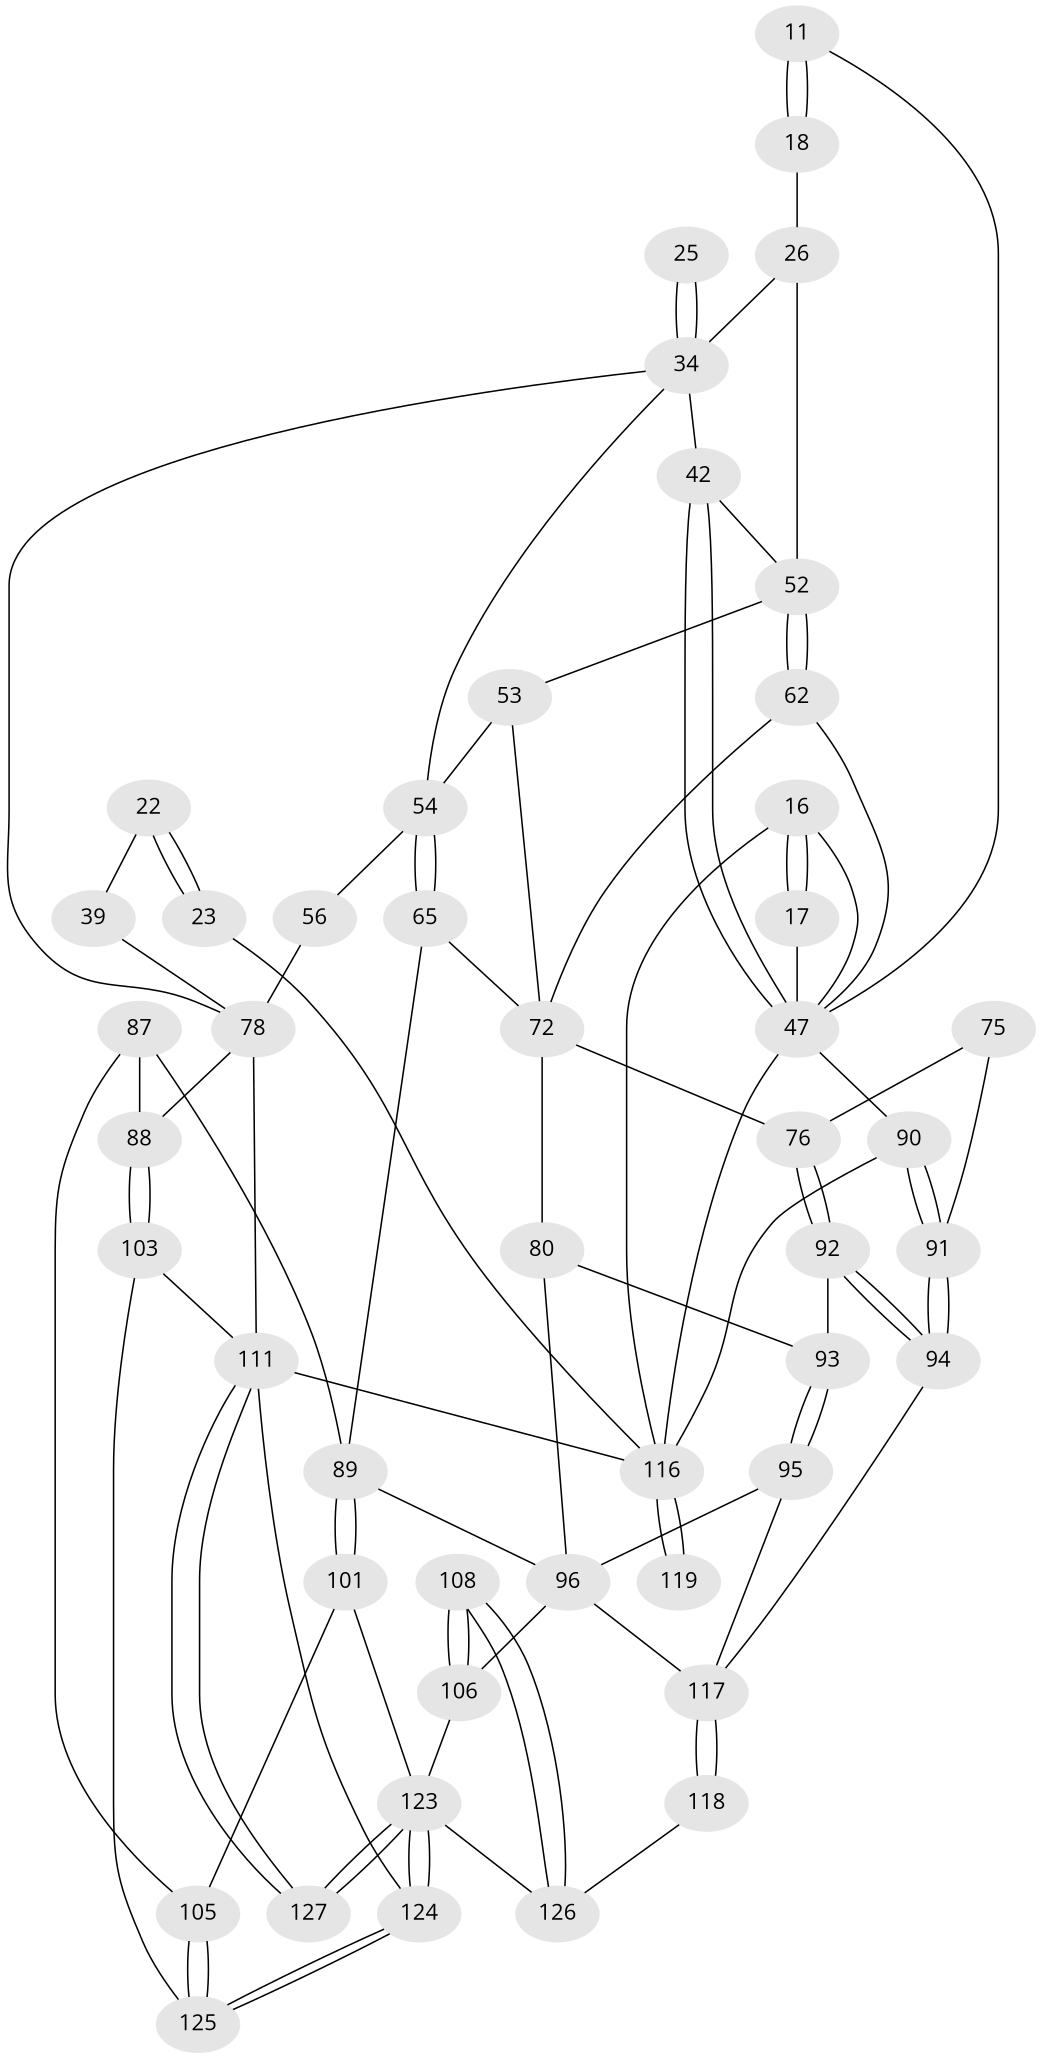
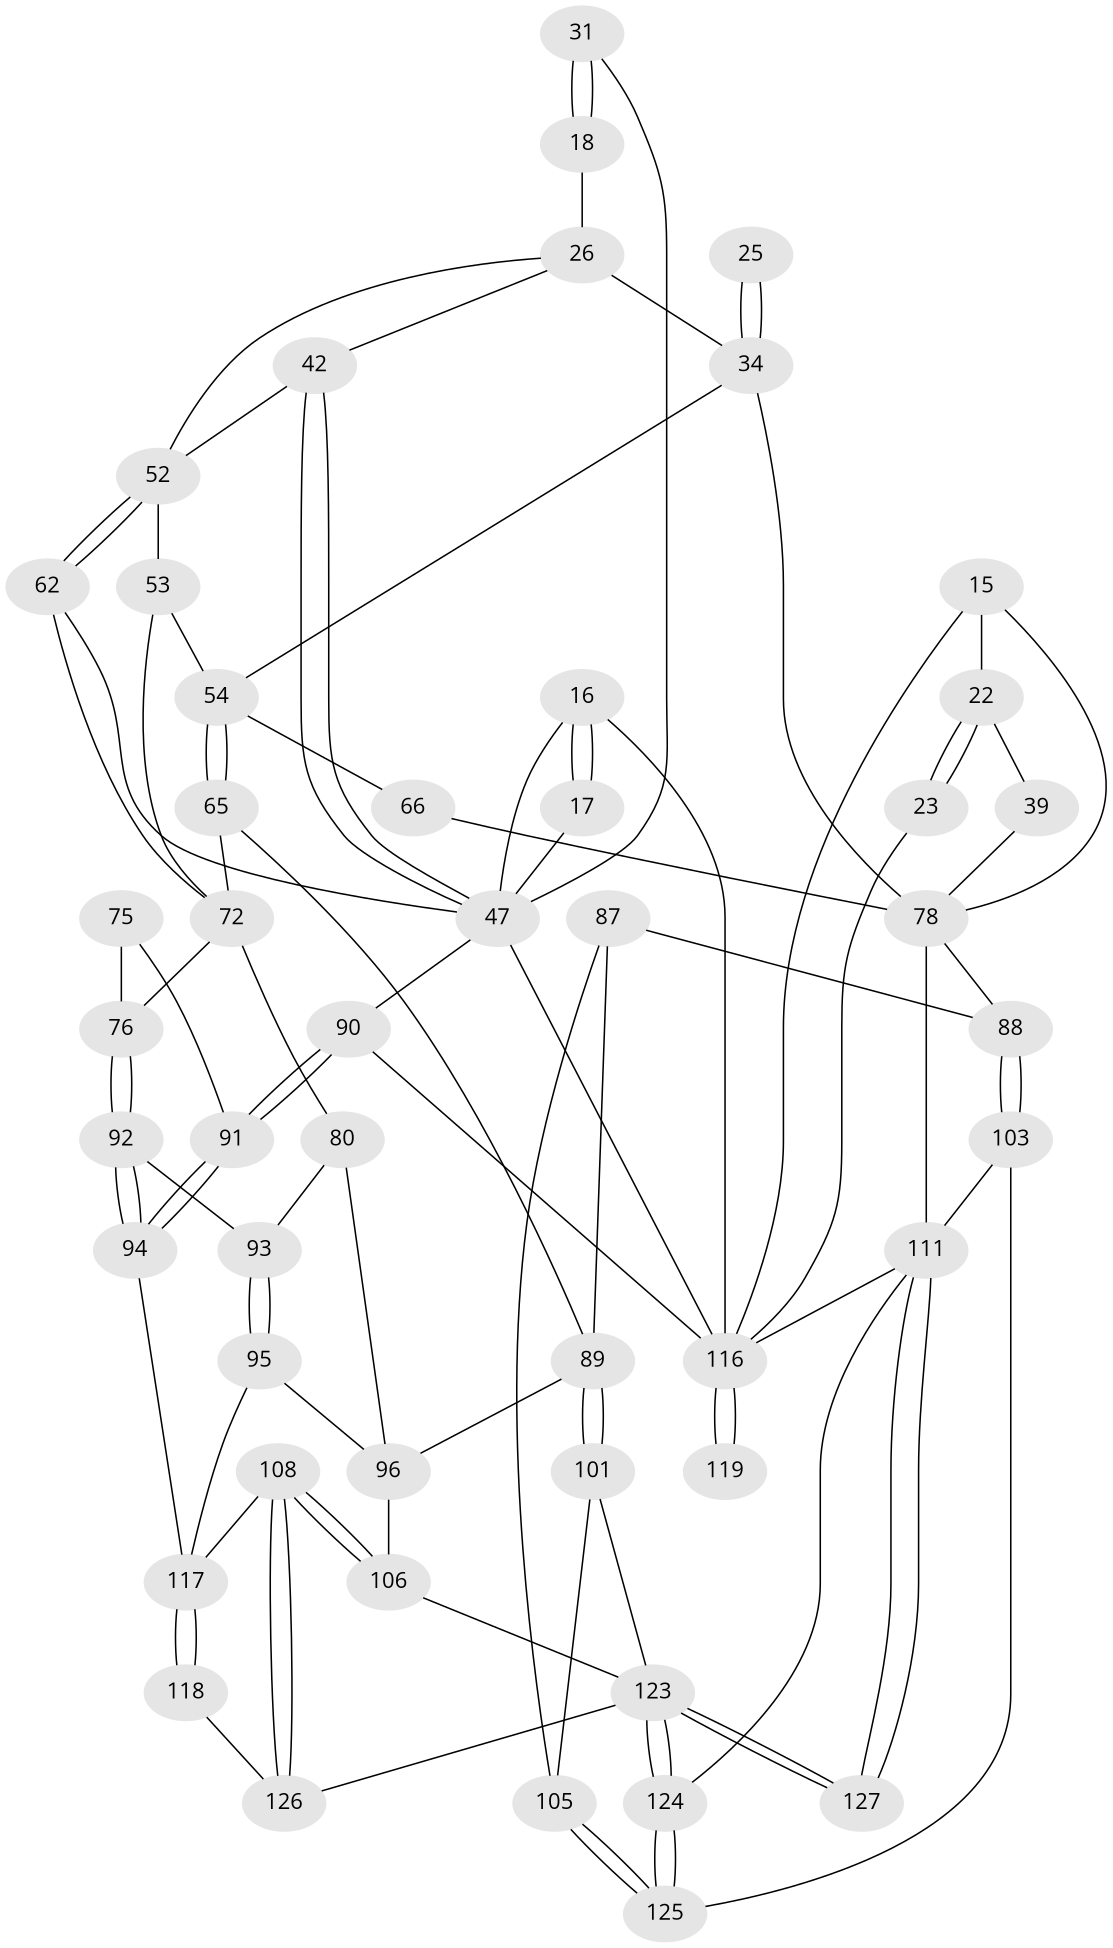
node "11": label "11" -> "31"
edge "34" -- "42": now "26" -- "42"
node "15": added
node "56": label "56" -> "66"
edge "96" -- "117": now "108" -- "117"
